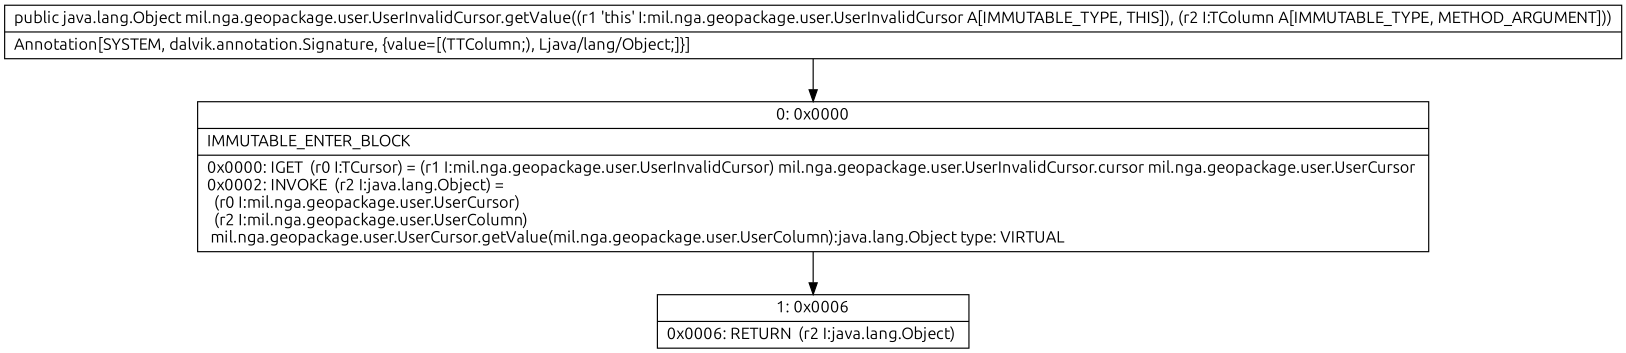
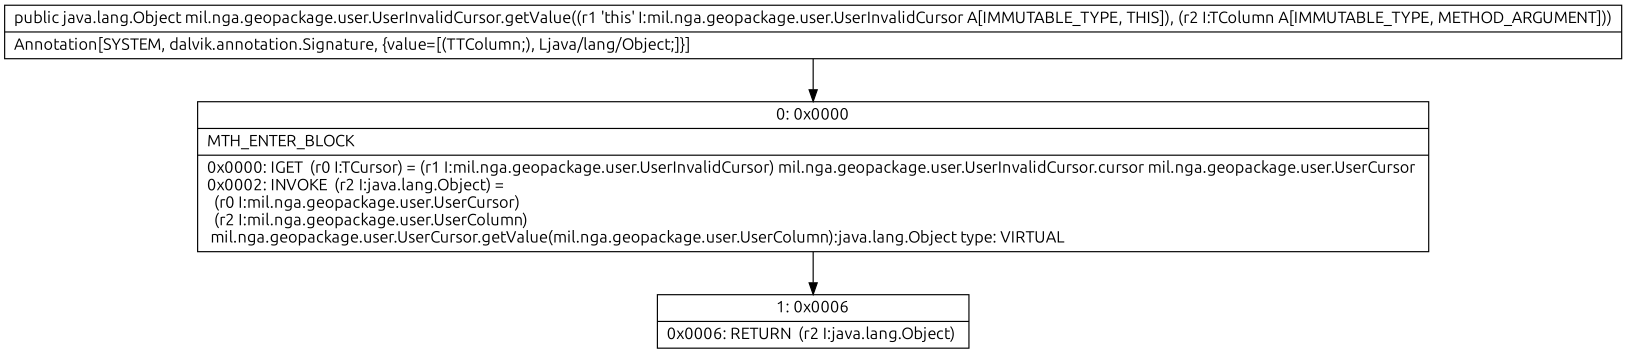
node "0: 0x0000": text "IMMUTABLE_ENTER_BLOCK" -> "MTH_ENTER_BLOCK"
